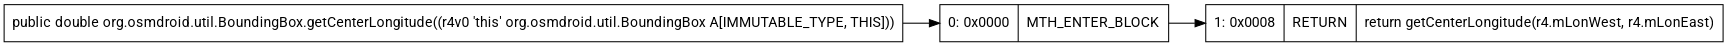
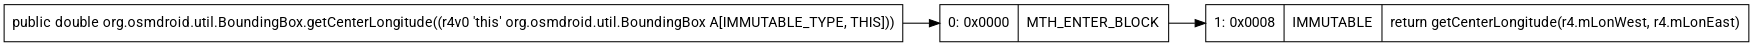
node "1: 0x0008": text "RETURN" -> "IMMUTABLE"
